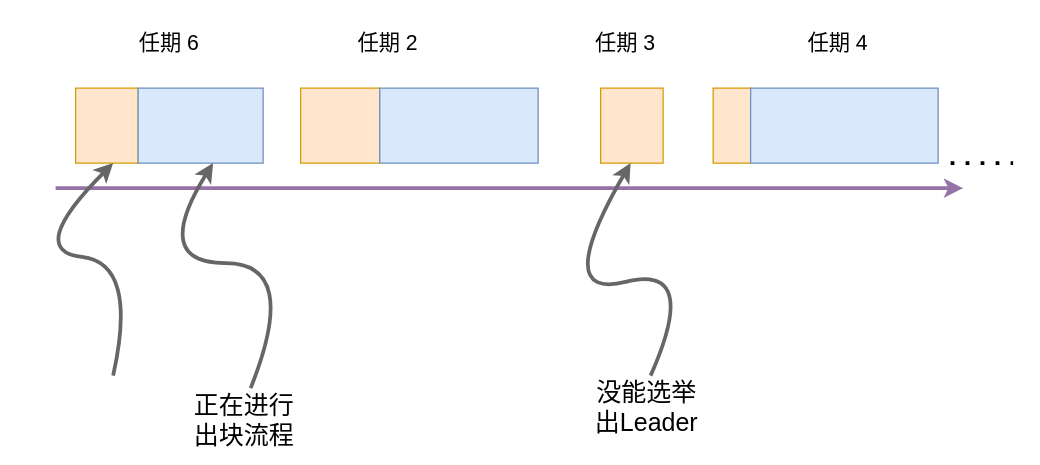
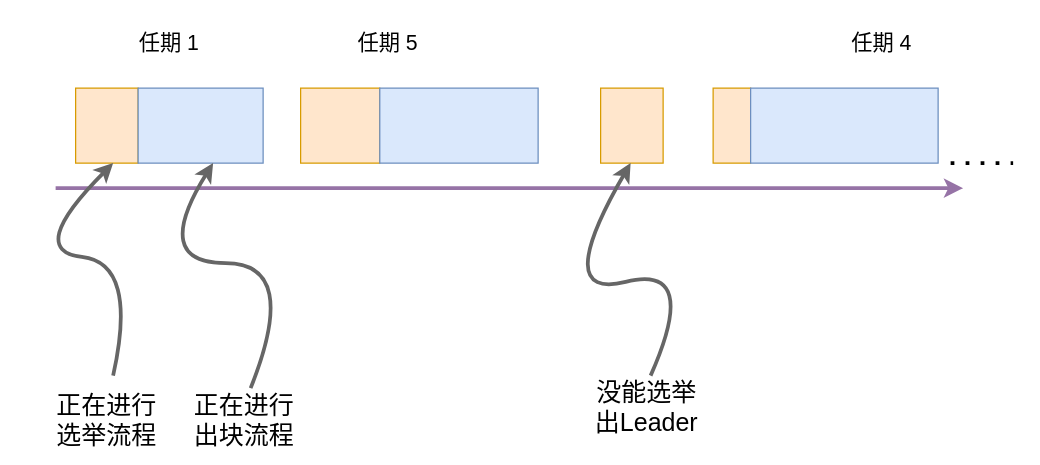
node "任期 6": label "任期 6" -> "任期 1"
node "任期 2": label "任期 2" -> "任期 5"
node "任期 3": removed
node "任期 4": moved (838, 44) -> (882, 44)
node "正在进行选举流程": added
